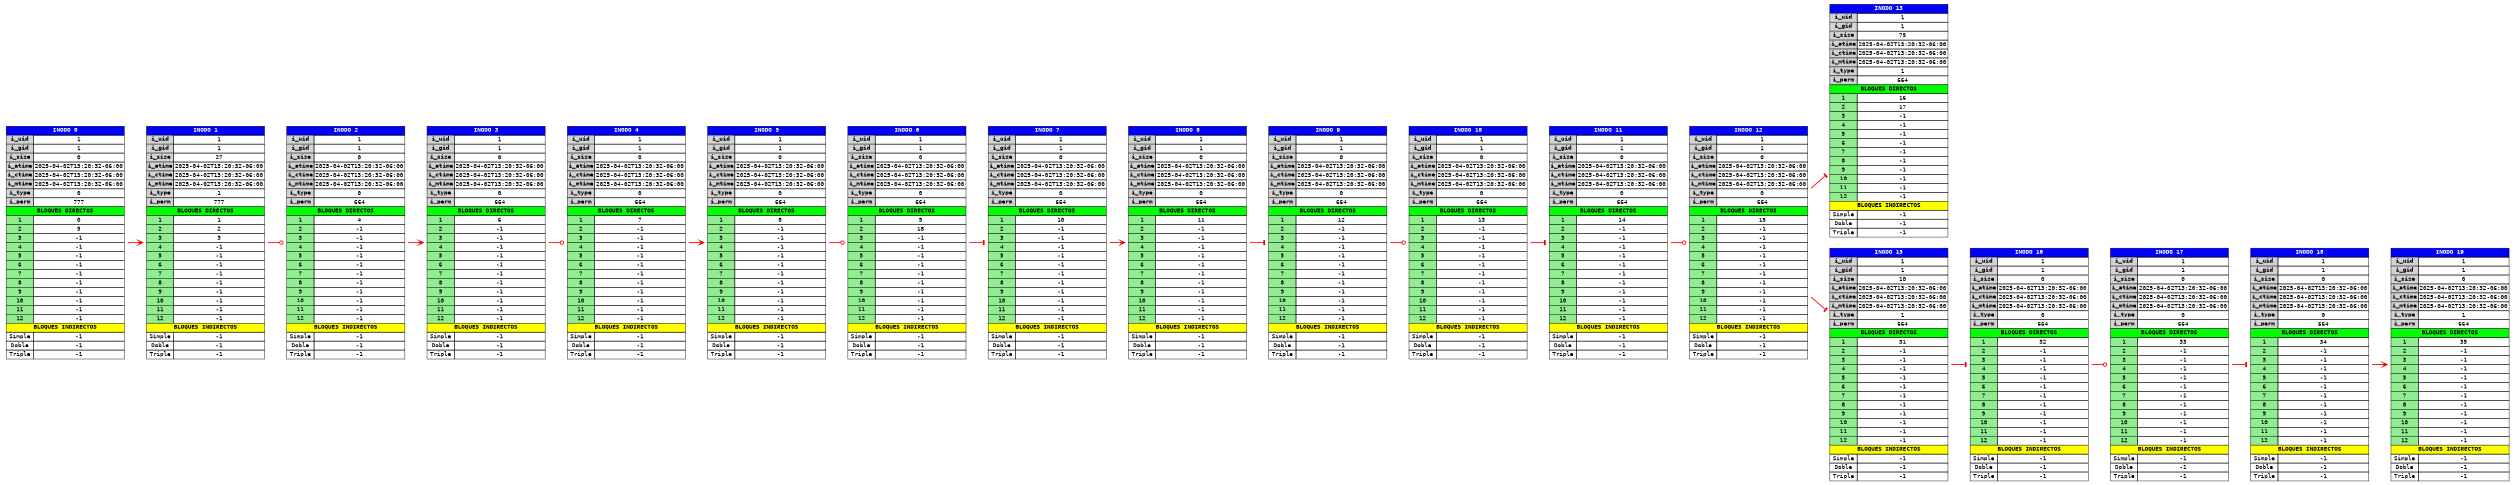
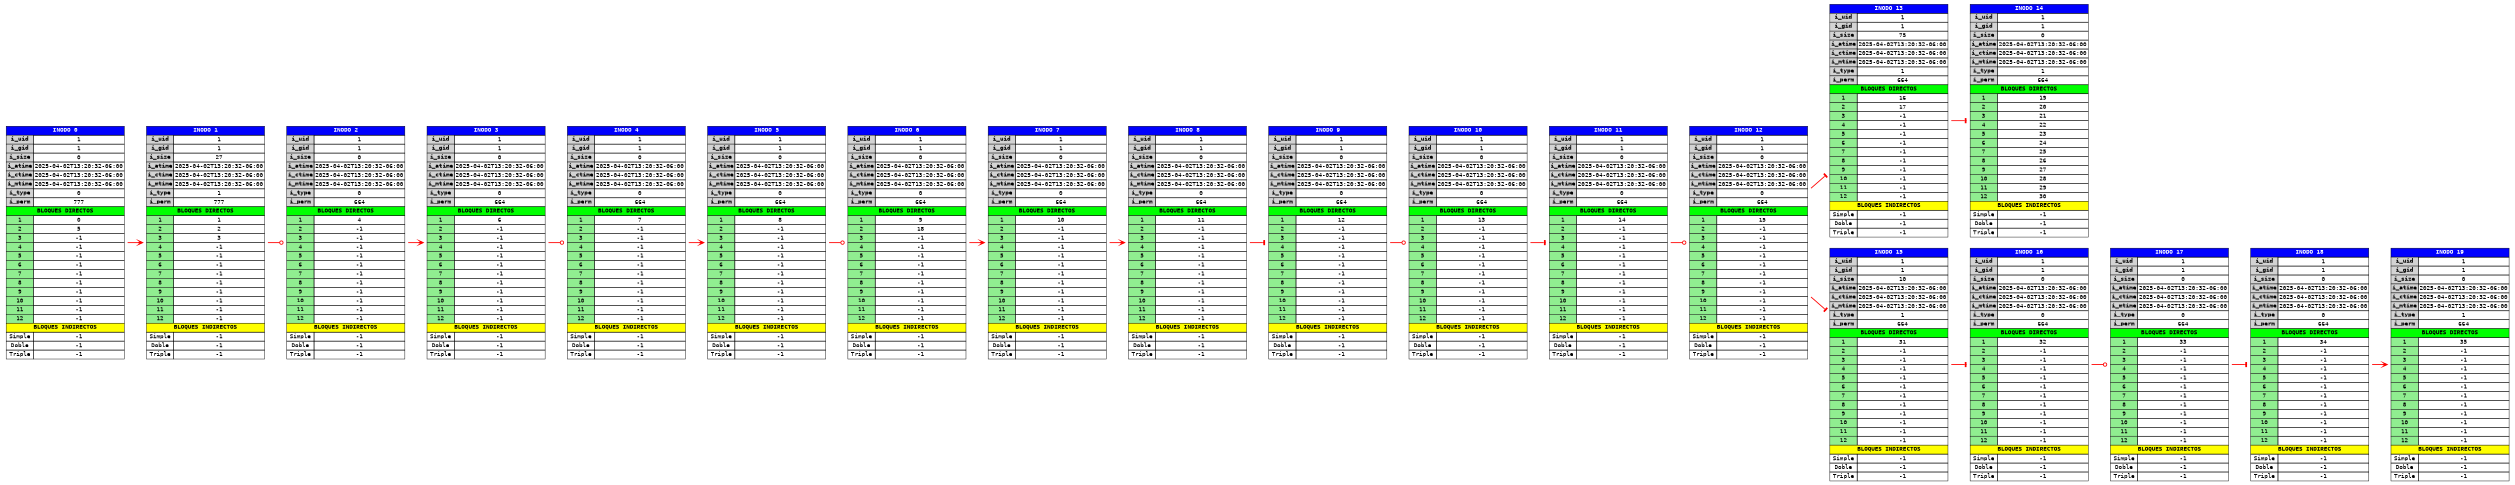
node "INODO 14": added
edge "INODO 6" -> "INODO 7": arrowhead tee -> vee
